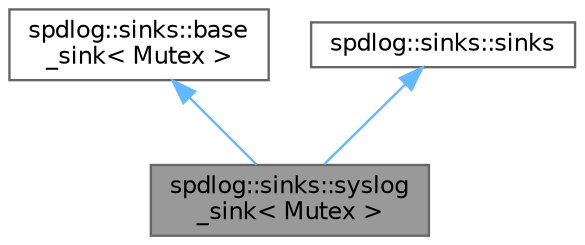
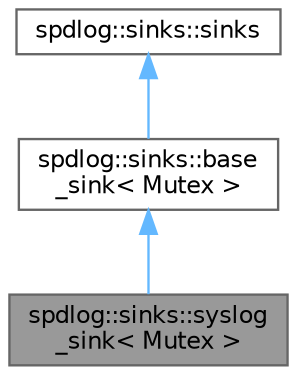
edge "spdlog::sinks::syslog _sink< Mutex >" -> "spdlog::sinks::sinks": now "spdlog::sinks::base _sink< Mutex >" -> "spdlog::sinks::sinks"
